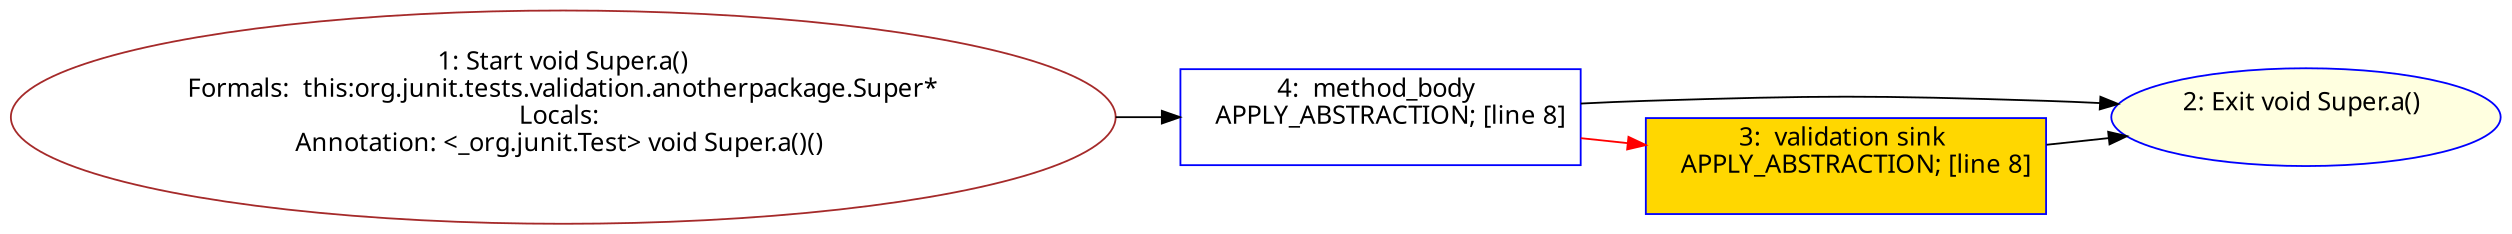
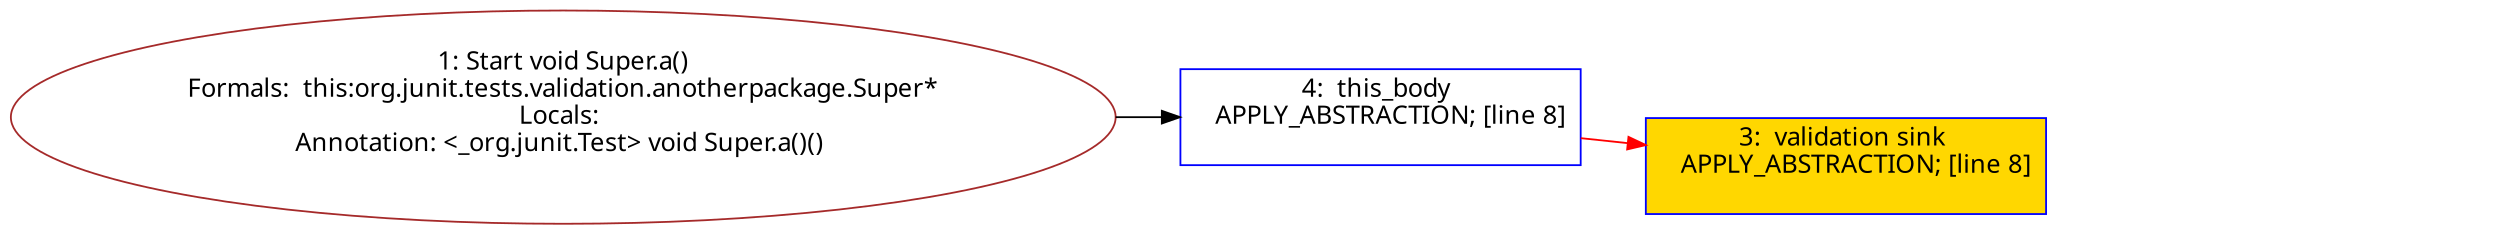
node "4:  method_body APPLY_ABSTRACTION; [line 8]": label "4:  method_body APPLY_ABSTRACTION; [line 8]" -> "4:  this_body APPLY_ABSTRACTION; [line 8]"
node "2: Exit void Super.a()": removed
